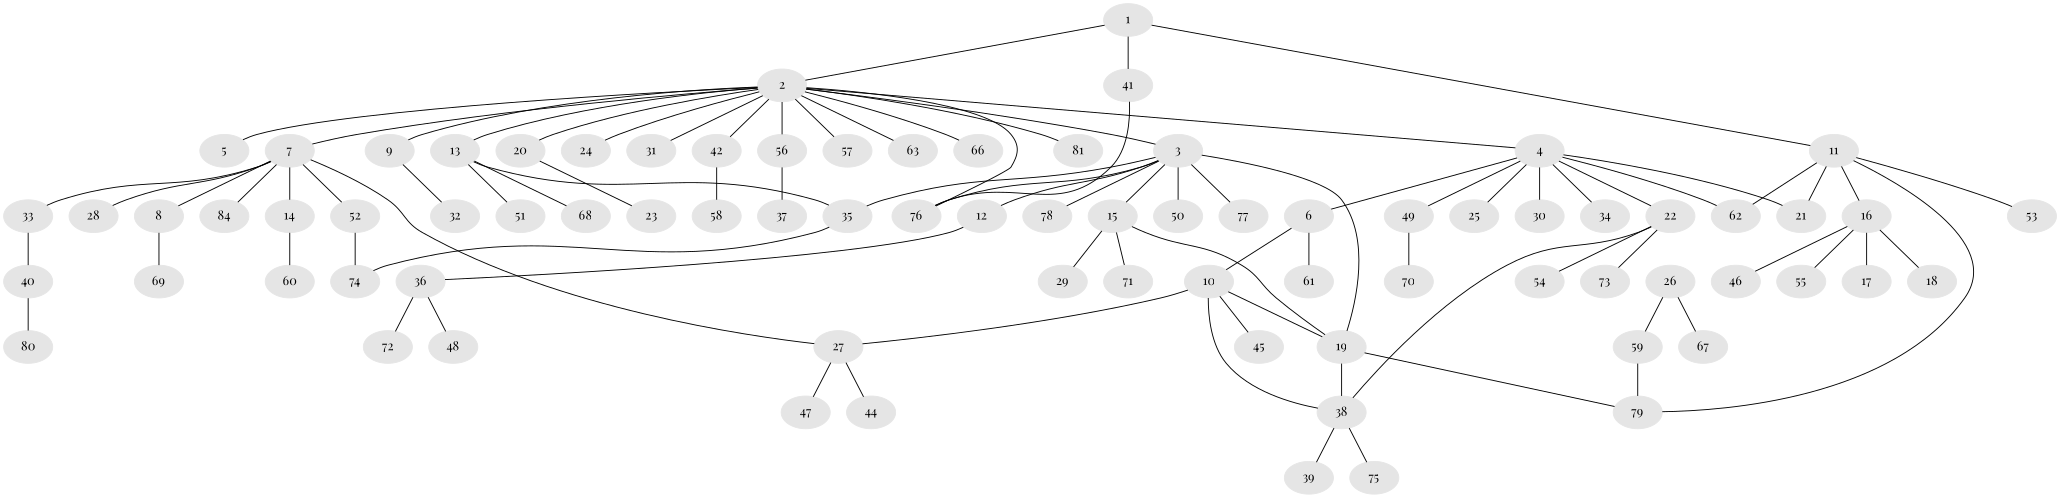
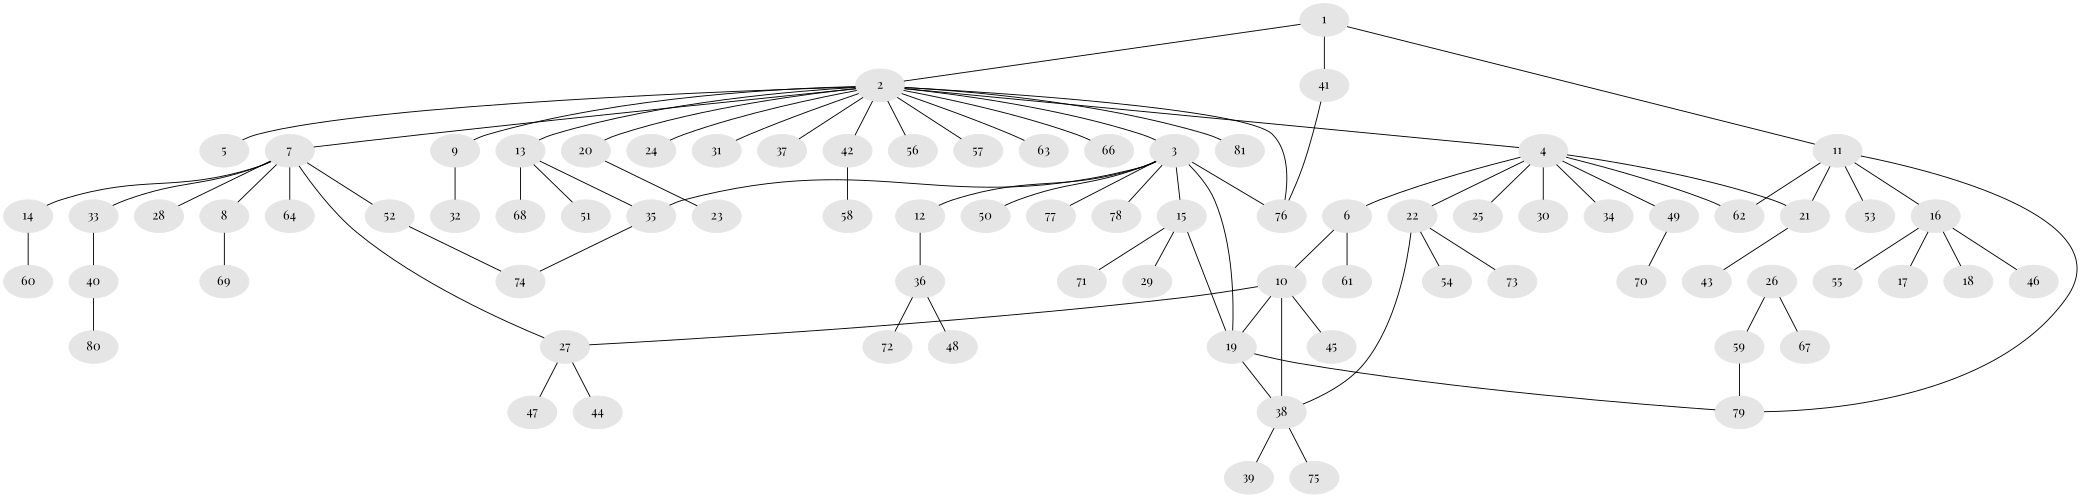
edge "56" -- "37": now "2" -- "37"
node "84": label "84" -> "64"
node "43": added
